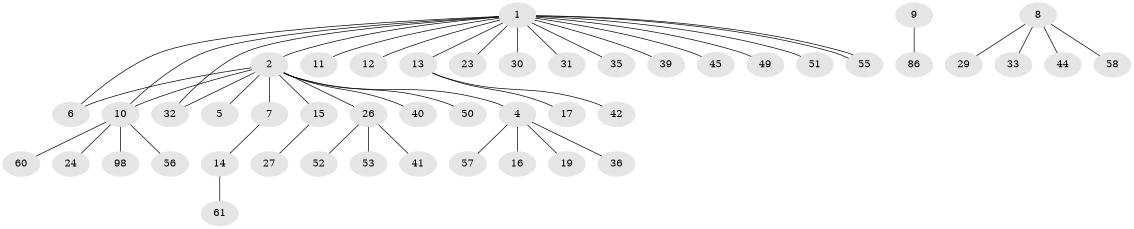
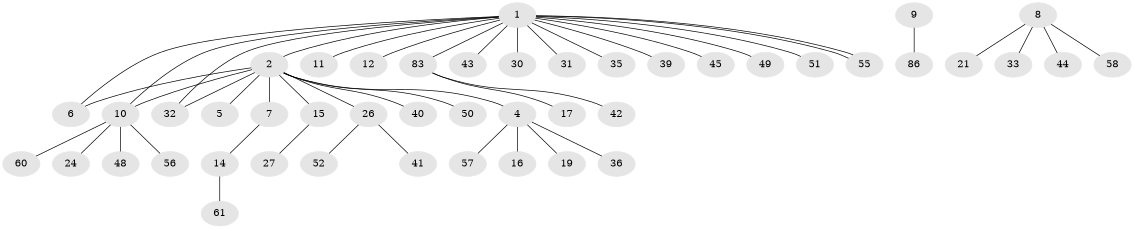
node "13": label "13" -> "83"
node "23": label "23" -> "43"
node "29": label "29" -> "21"
node "98": label "98" -> "48"
node "53": removed
